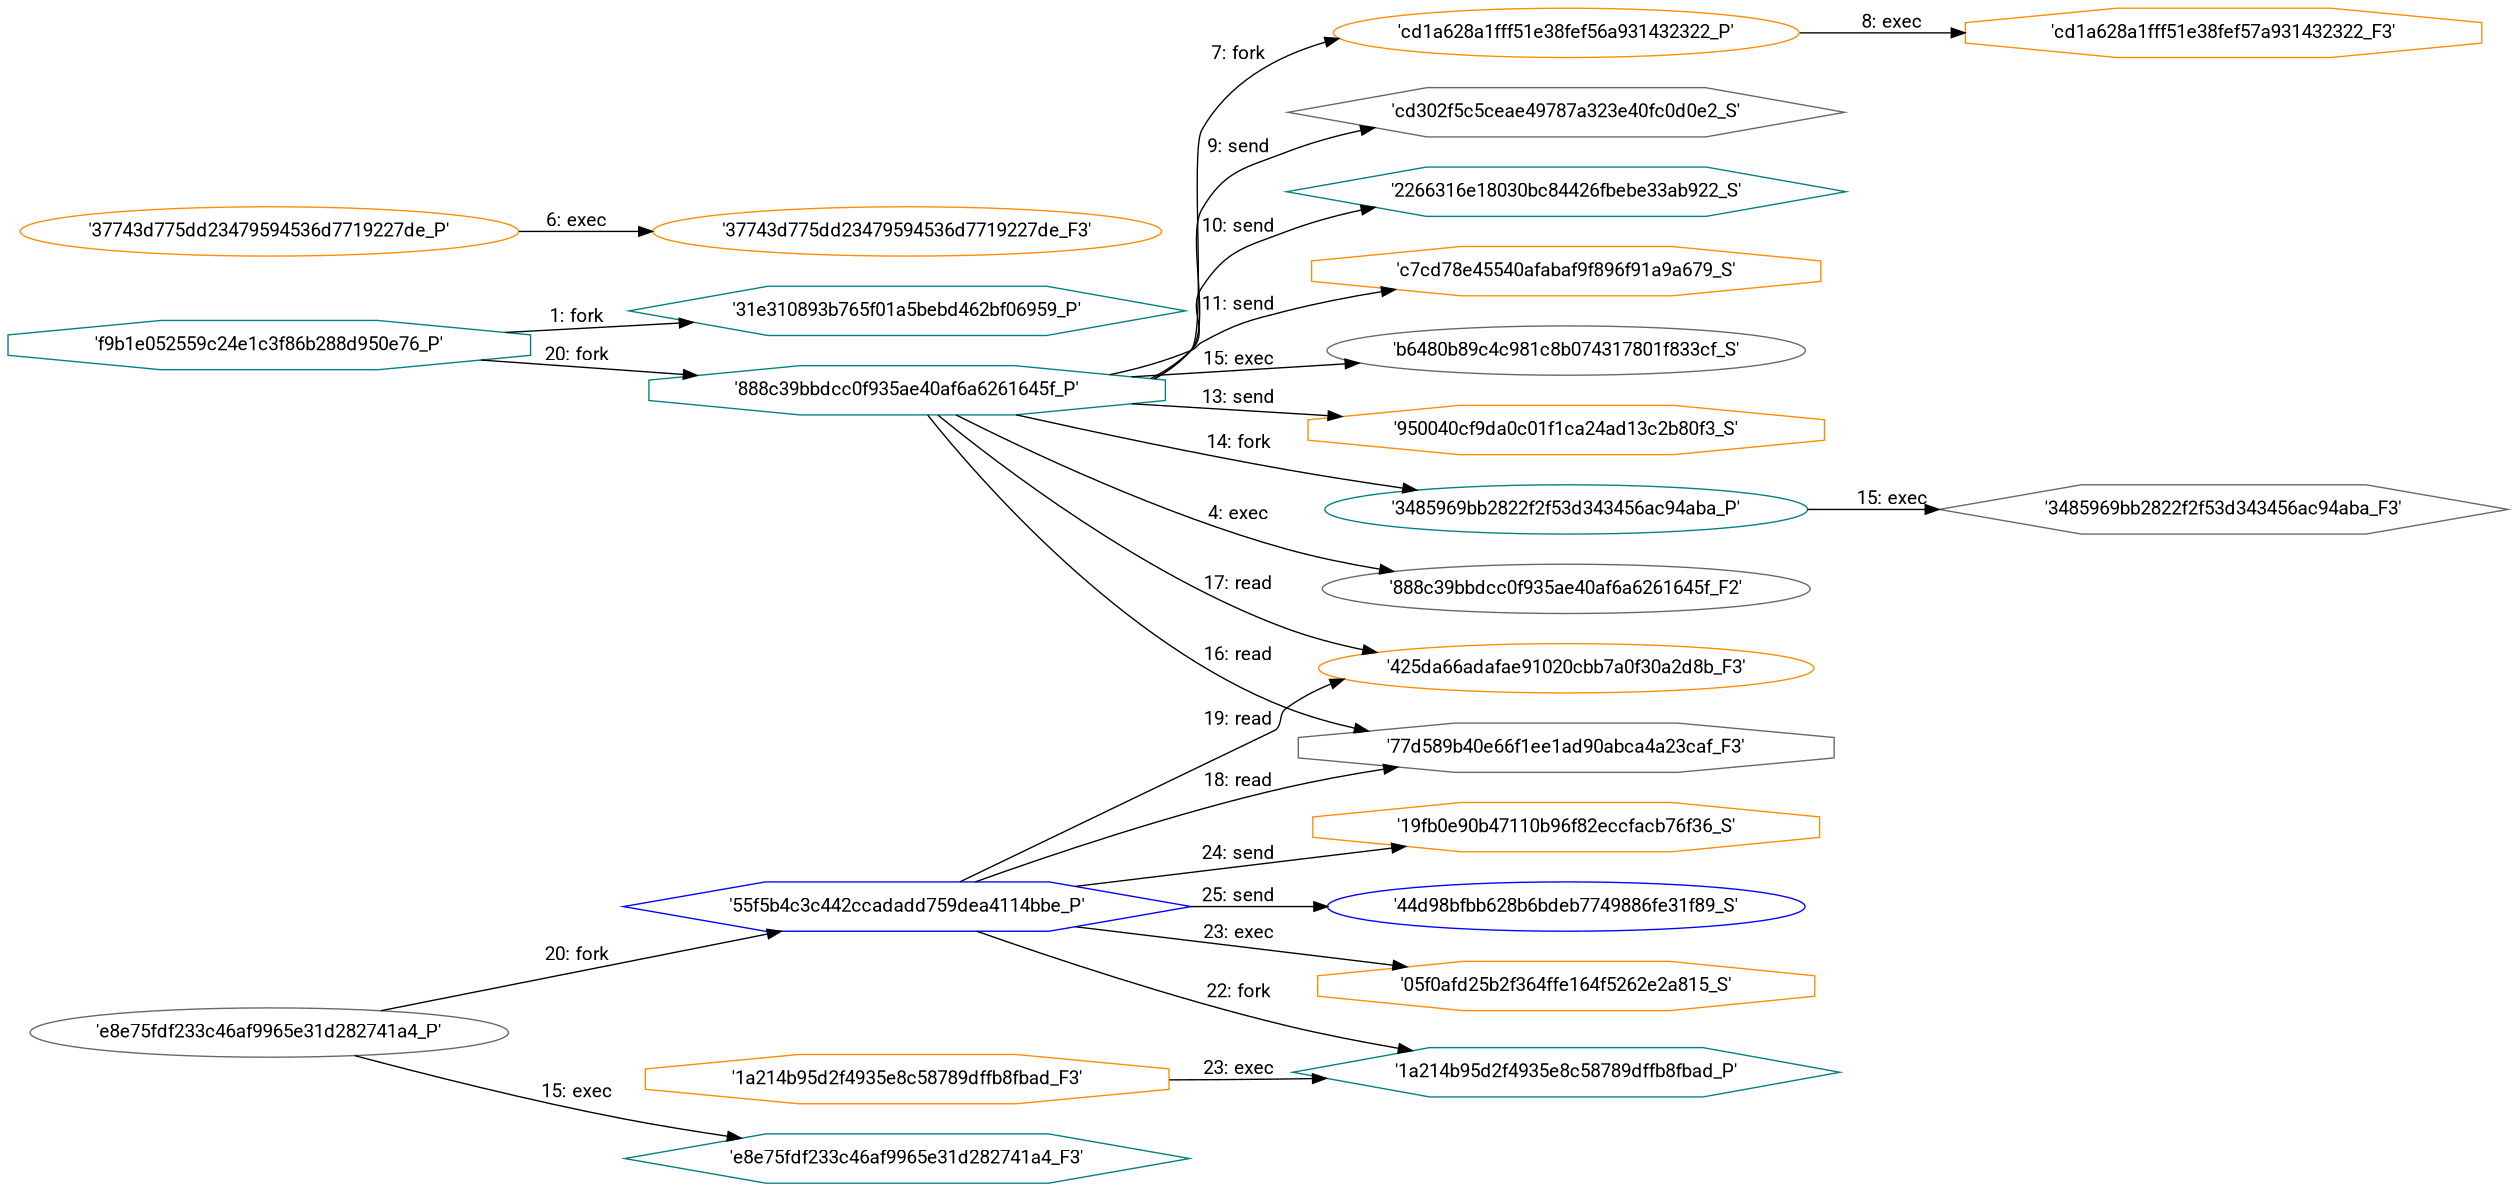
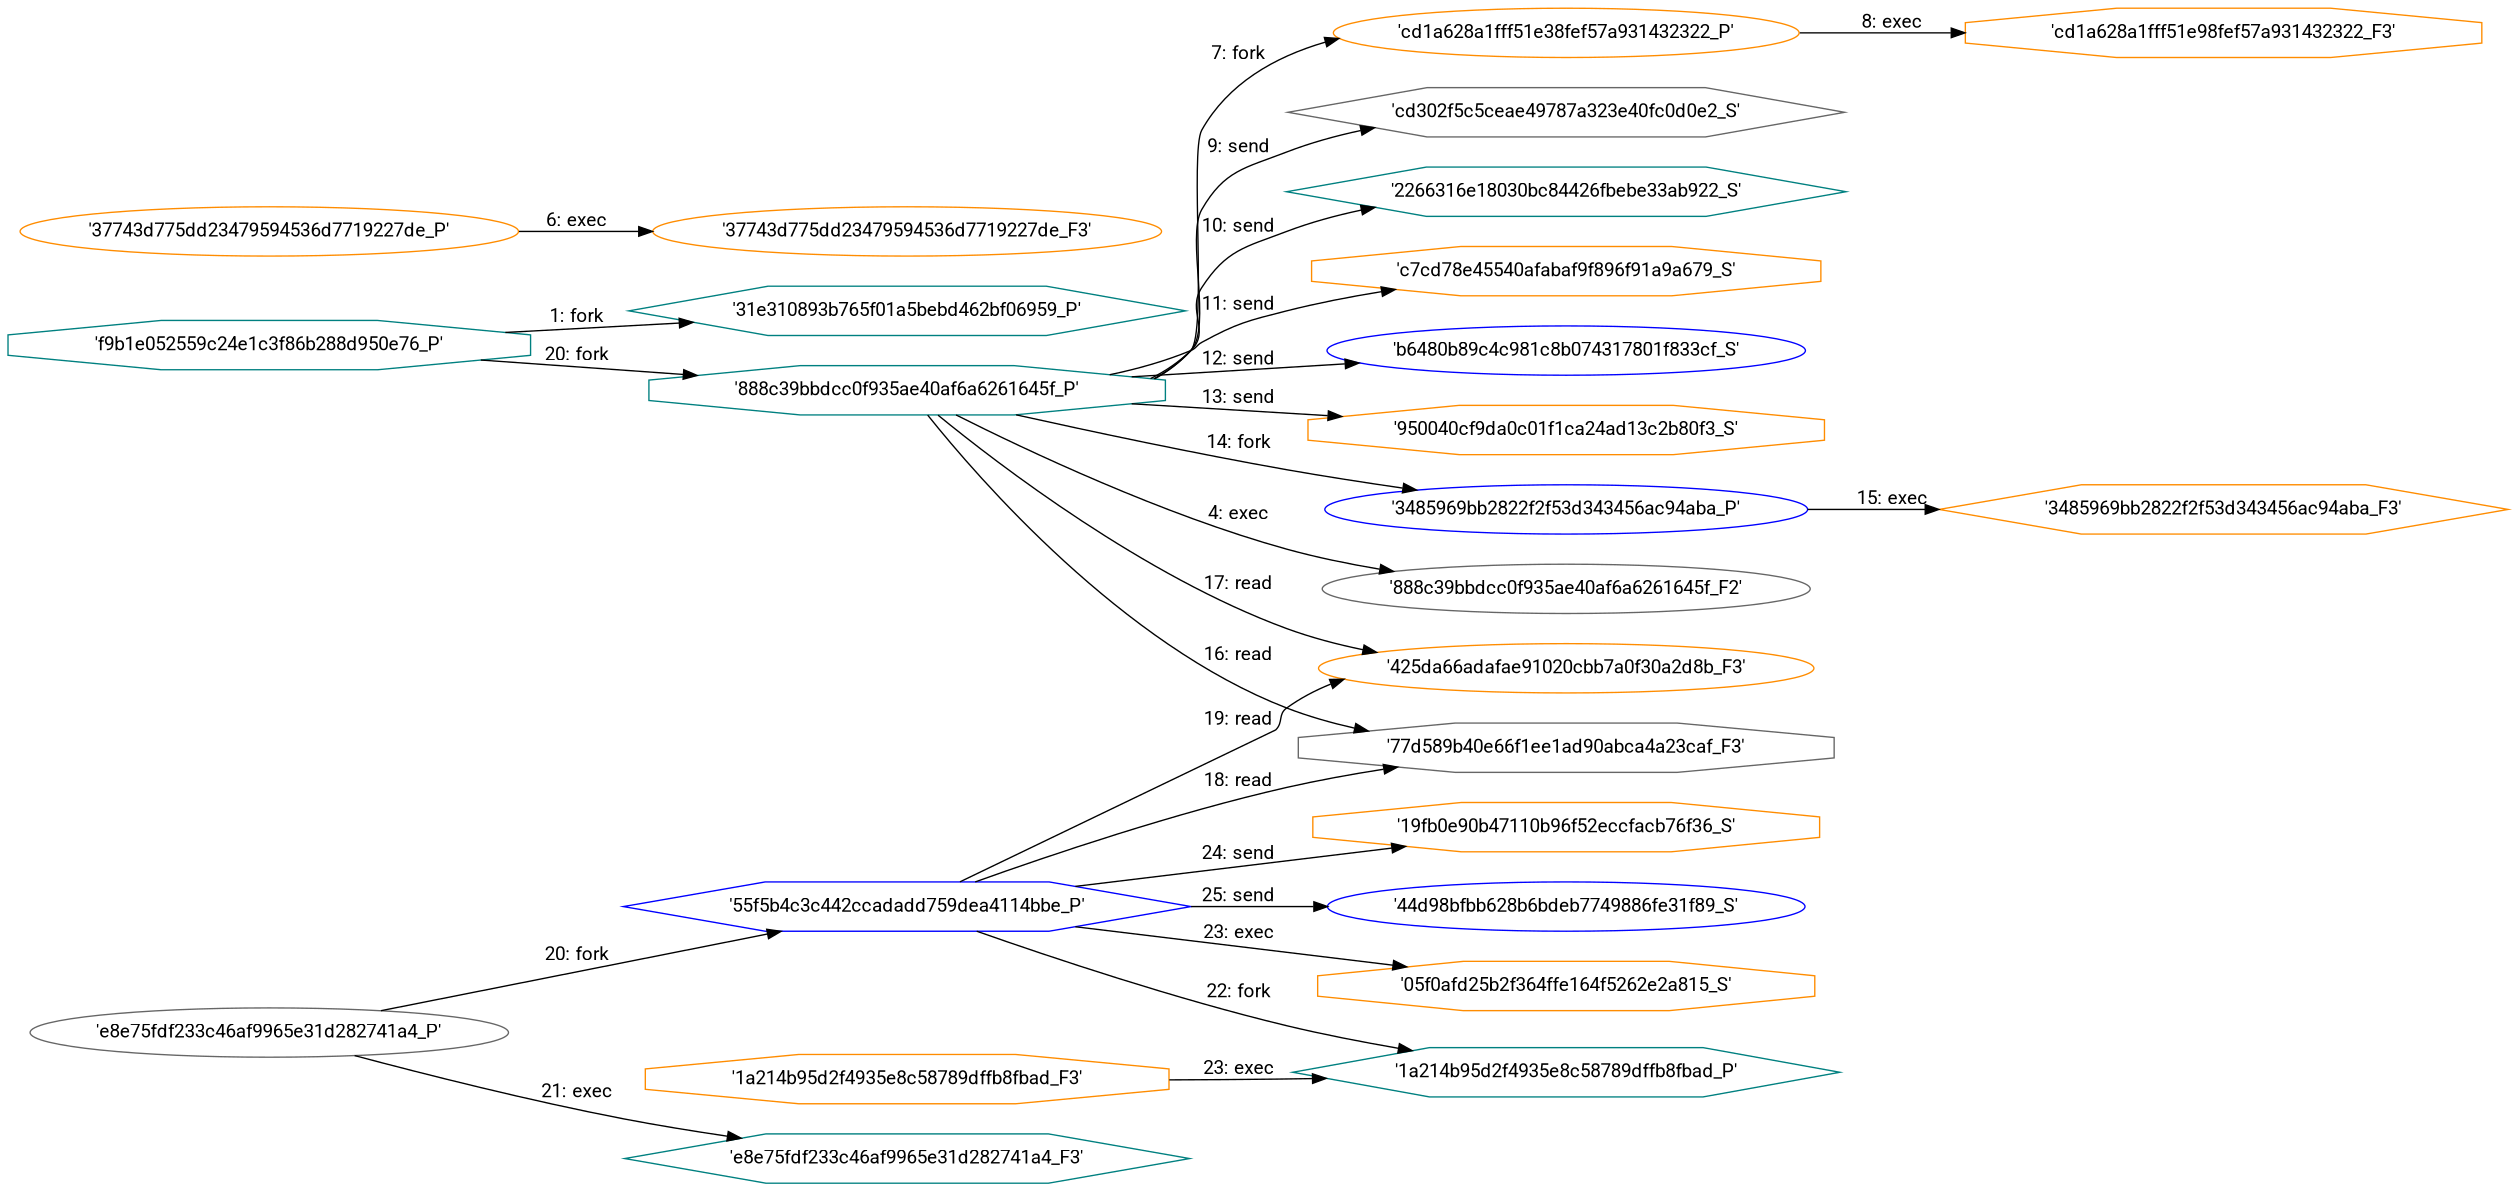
node "'cd1a628a1fff51e38fef56a931432322_P'": label "'cd1a628a1fff51e38fef56a931432322_P'" -> "'cd1a628a1fff51e38fef57a931432322_P'"
node "'cd1a628a1fff51e38fef57a931432322_F3'": label "'cd1a628a1fff51e38fef57a931432322_F3'" -> "'cd1a628a1fff51e98fef57a931432322_F3'"
node "'b6480b89c4c981c8b074317801f833cf_S'": color gray40 -> blue
edge "'888c39bbdcc0f935ae40af6a6261645f_P'" -> "'b6480b89c4c981c8b074317801f833cf_S'": label "15: exec" -> "12: send"
node "'3485969bb2822f2f53d343456ac94aba_P'": color teal -> blue
node "'3485969bb2822f2f53d343456ac94aba_F3'": color gray40 -> darkorange
node "'19fb0e90b47110b96f82eccfacb76f36_S'": label "'19fb0e90b47110b96f82eccfacb76f36_S'" -> "'19fb0e90b47110b96f52eccfacb76f36_S'"
edge "'e8e75fdf233c46af9965e31d282741a4_P'" -> "'e8e75fdf233c46af9965e31d282741a4_F3'": label "15: exec" -> "21: exec"
